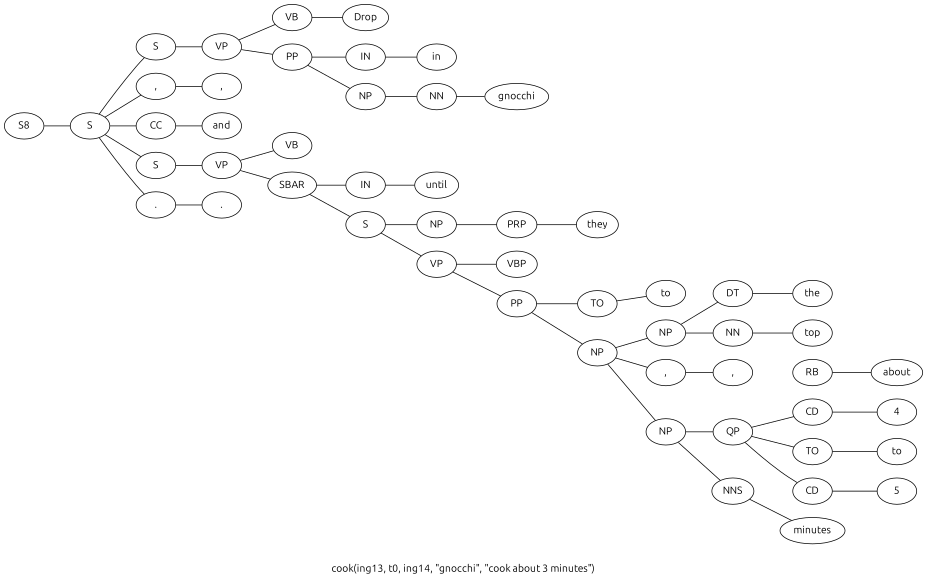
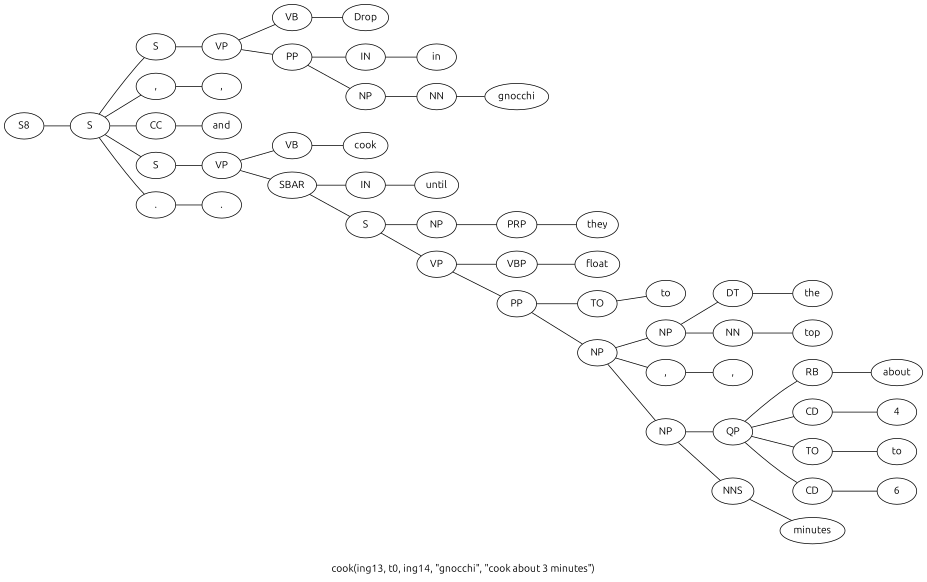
node "cook": added
node "float": added
edge "RB" -- "QP": added
node "5": label "5" -> "6"
